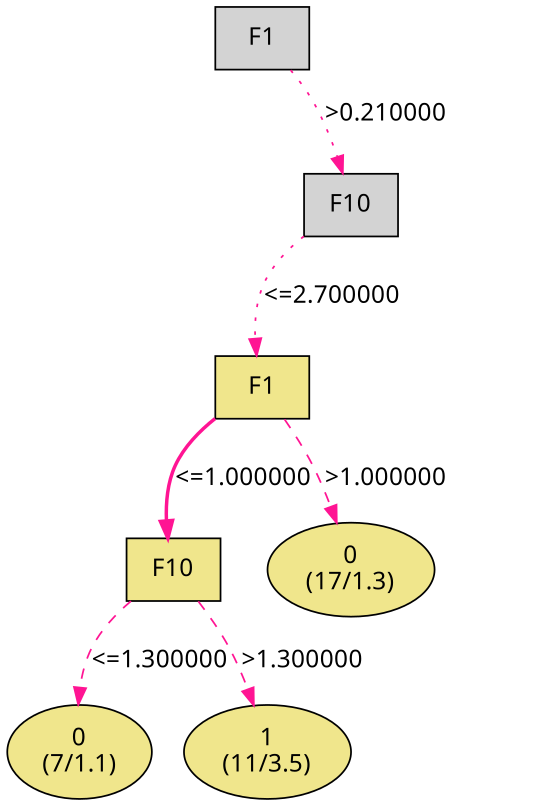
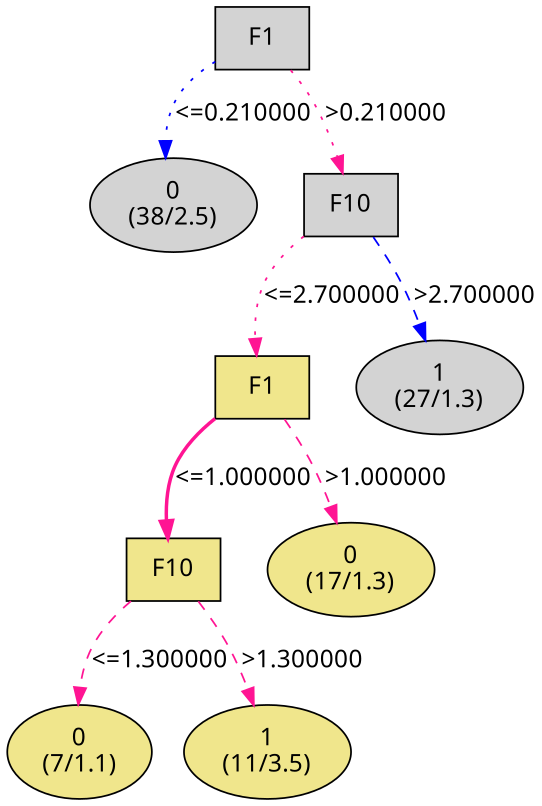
node "0 (38/2.5)": added
node "1 (27/1.3)": added
